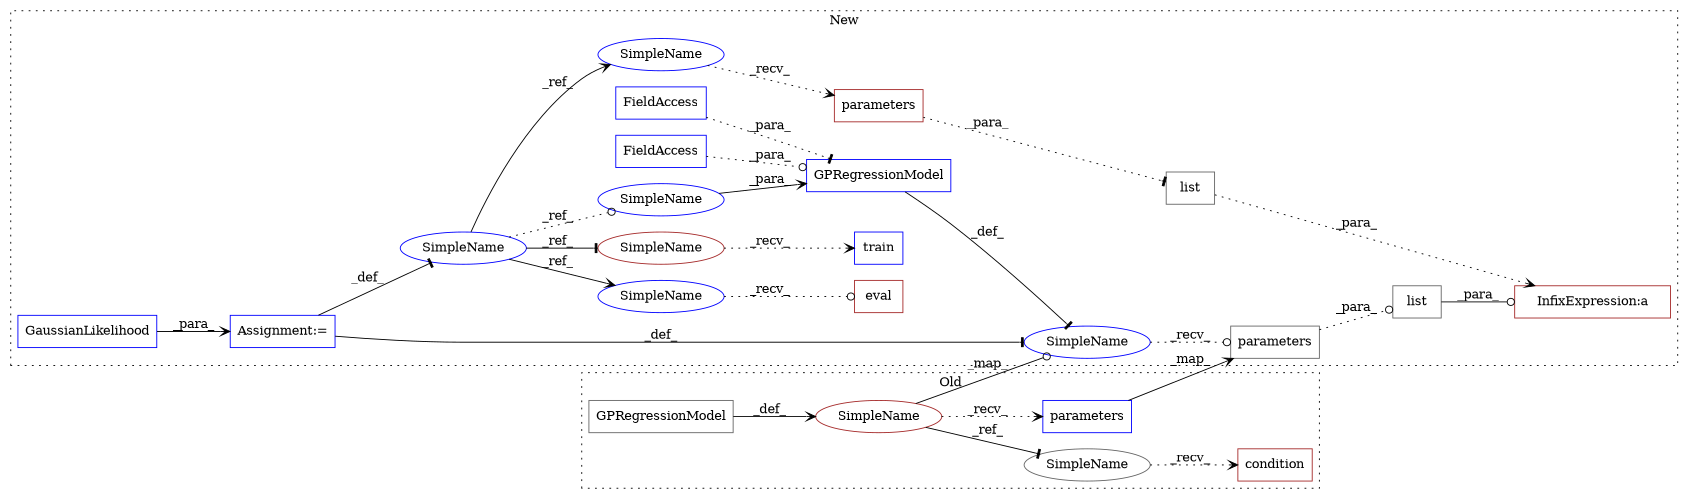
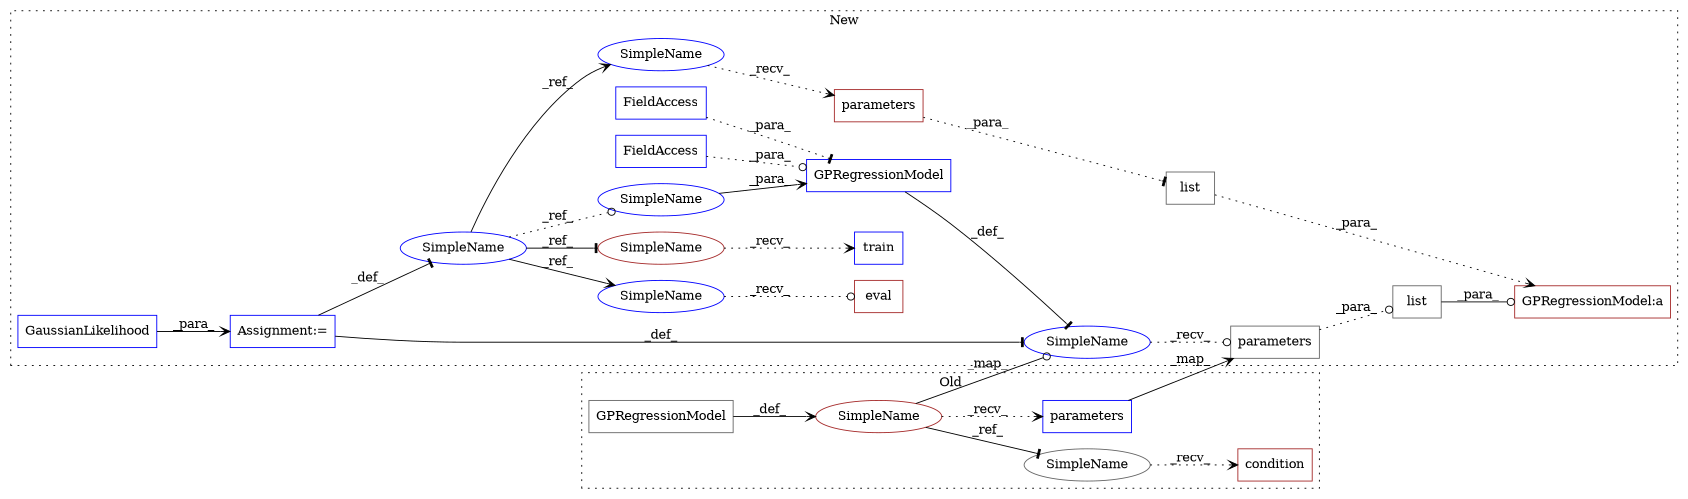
node "InfixExpression:a": label "InfixExpression:a" -> "GPRegressionModel:a"
